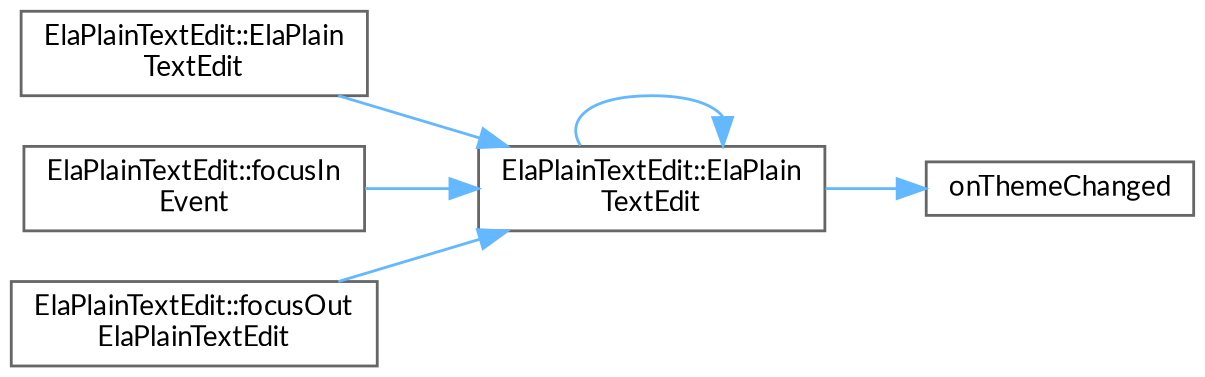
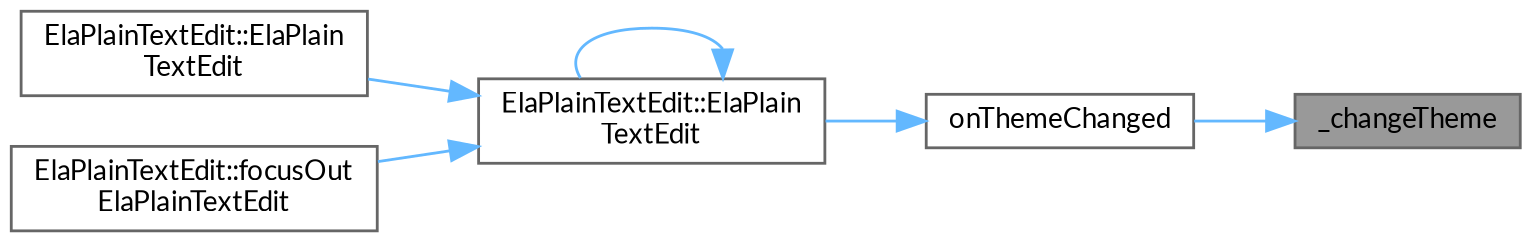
node "_changeTheme": added
node "ElaPlainTextEdit::focusIn Event": removed
